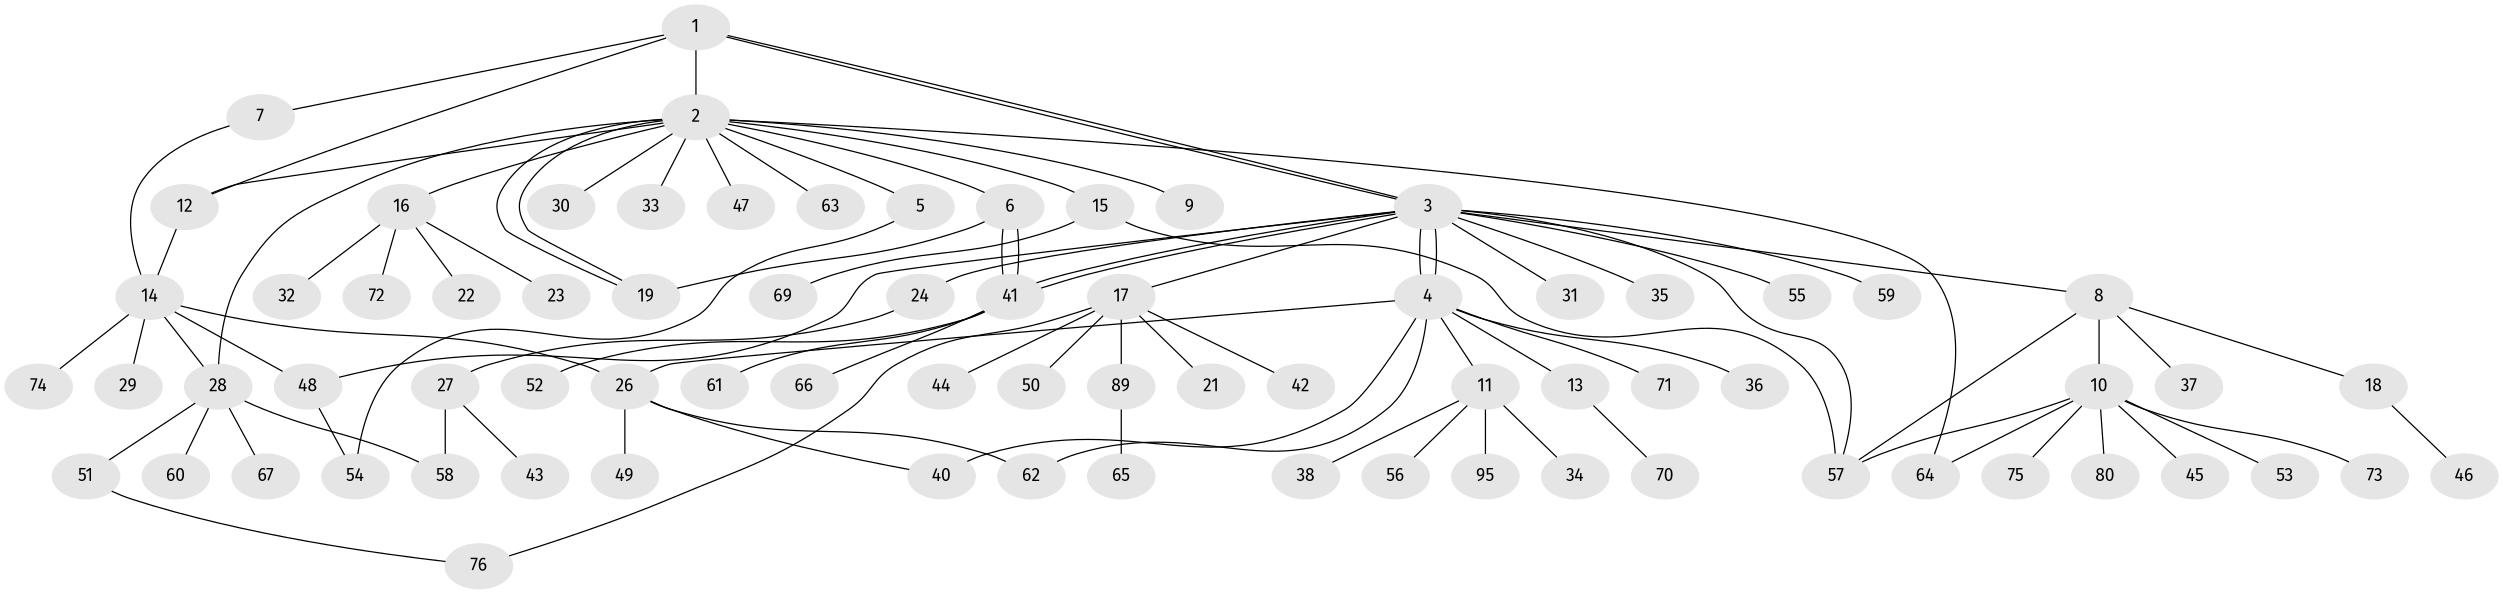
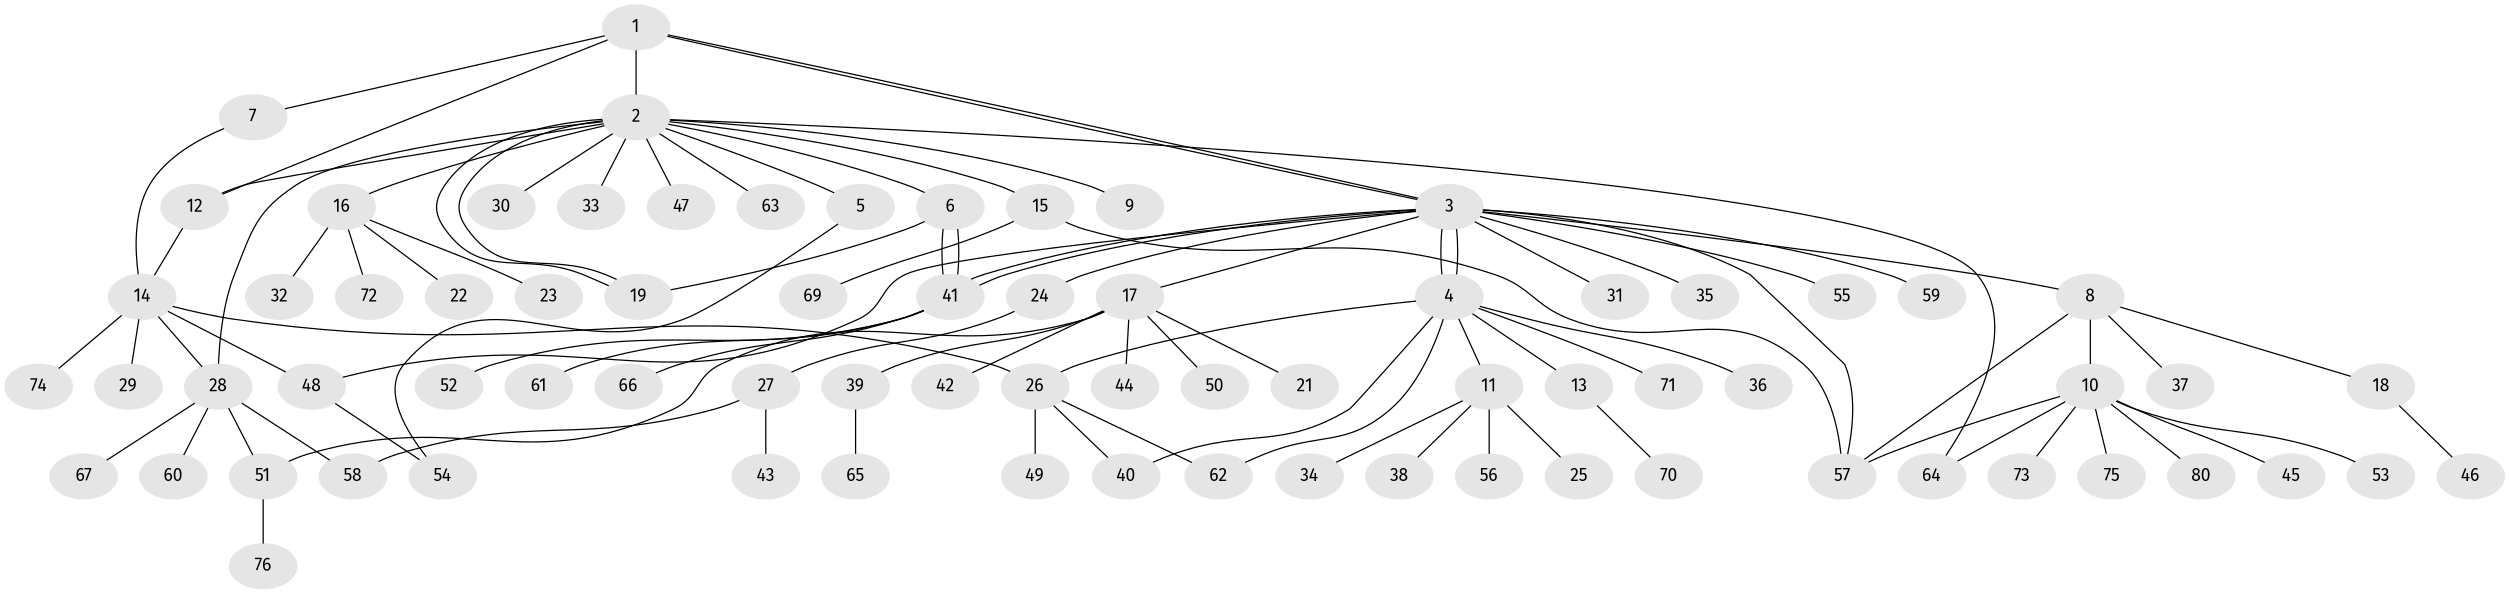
node "89": label "89" -> "39"
edge "17" -- "76": now "17" -- "51"
node "95": label "95" -> "25"
